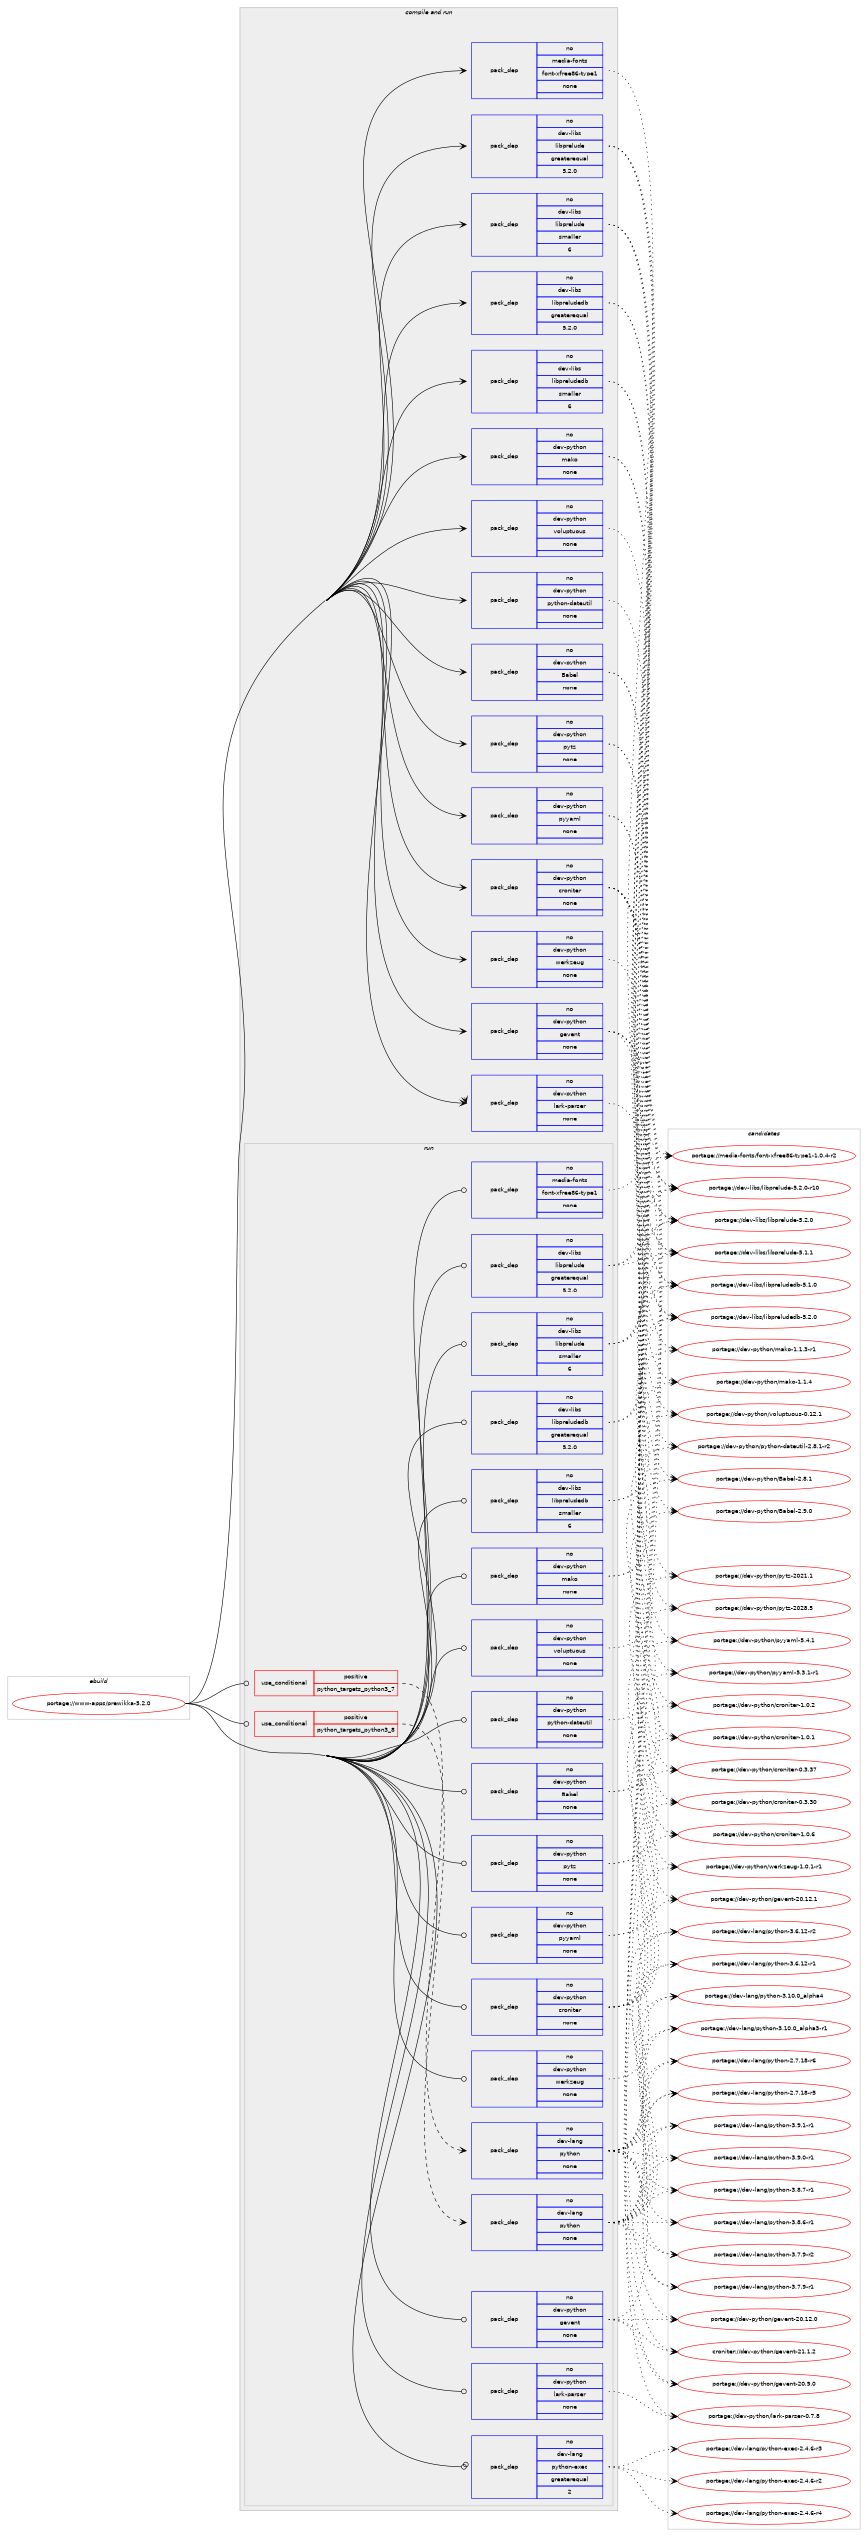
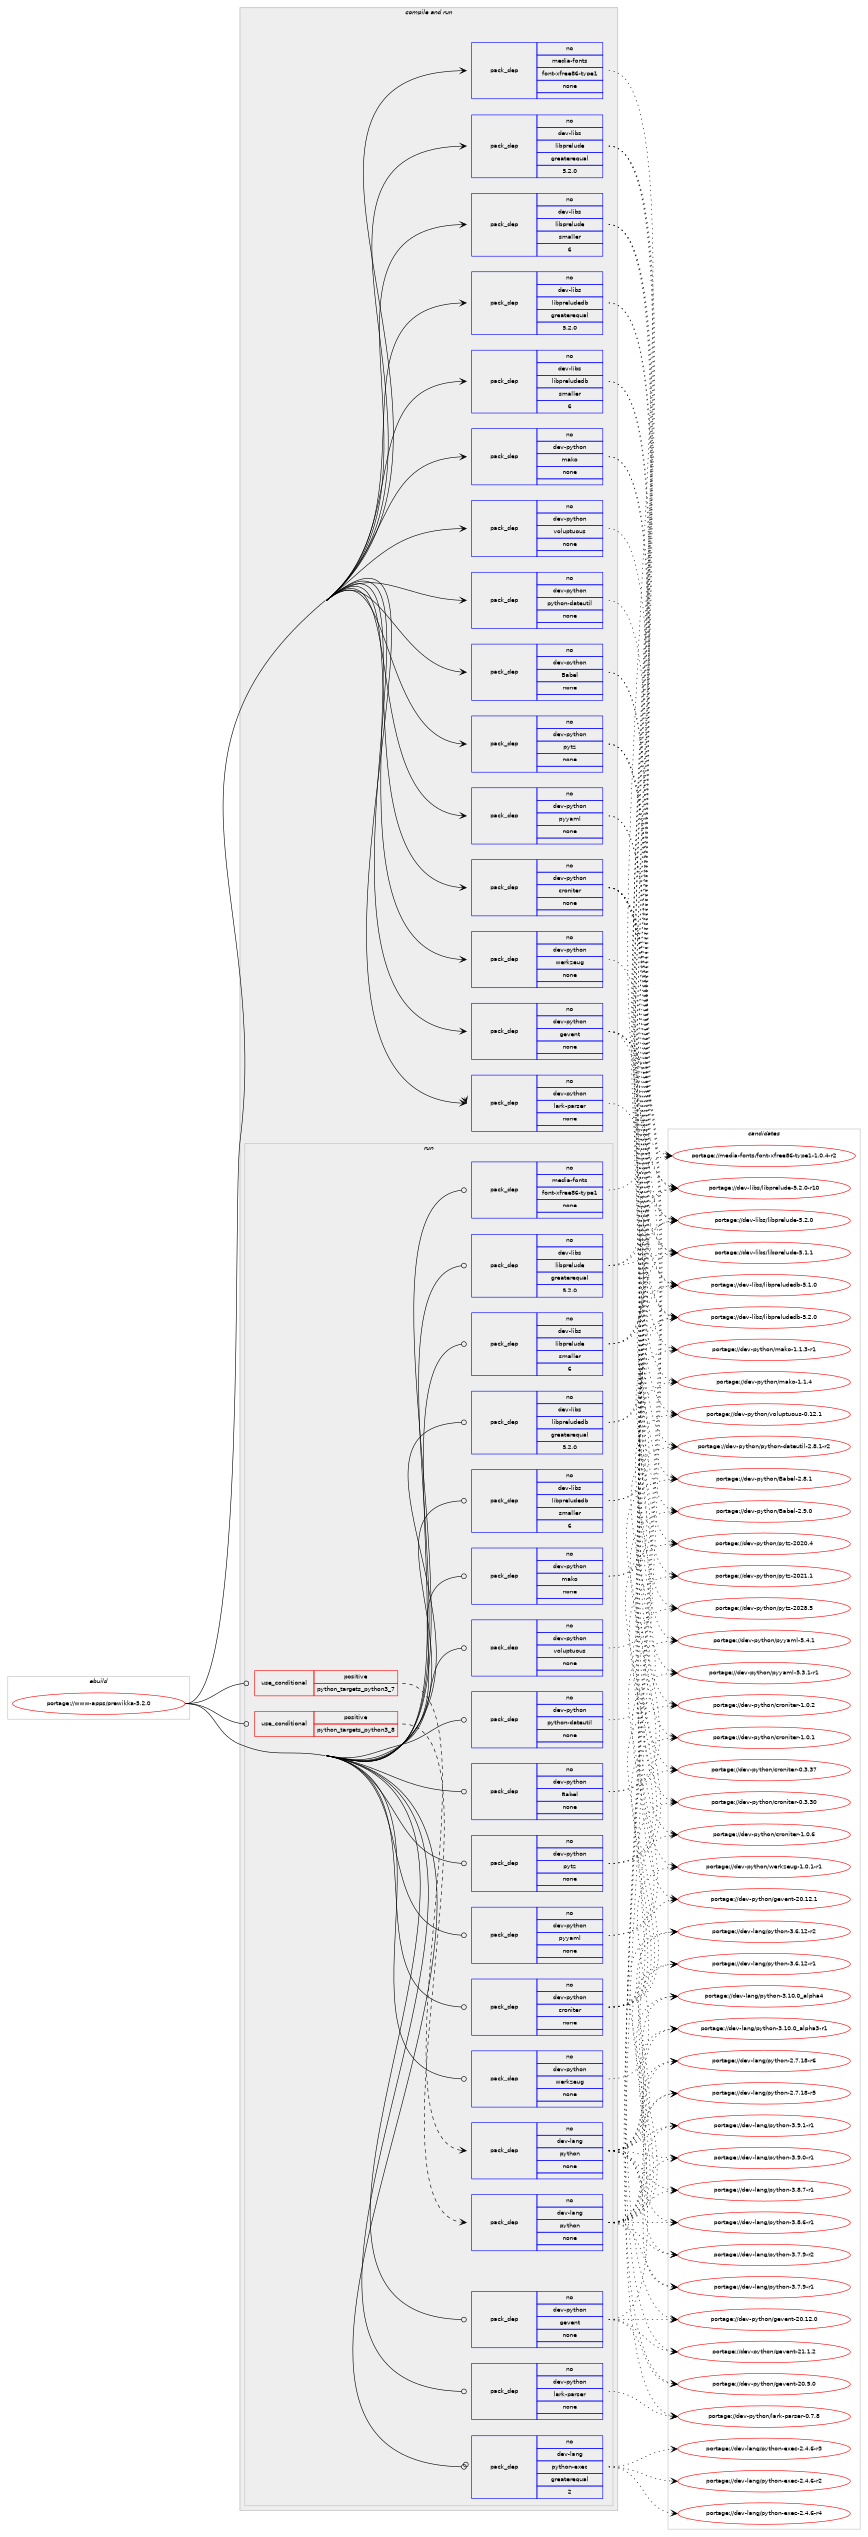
node "portage://dev-python/pytz-2020.4": added
node "croniter://dev-python/gevent-21.1.2": label "croniter://dev-python/gevent-21.1.2" -> "portage://dev-python/gevent-21.1.2"
